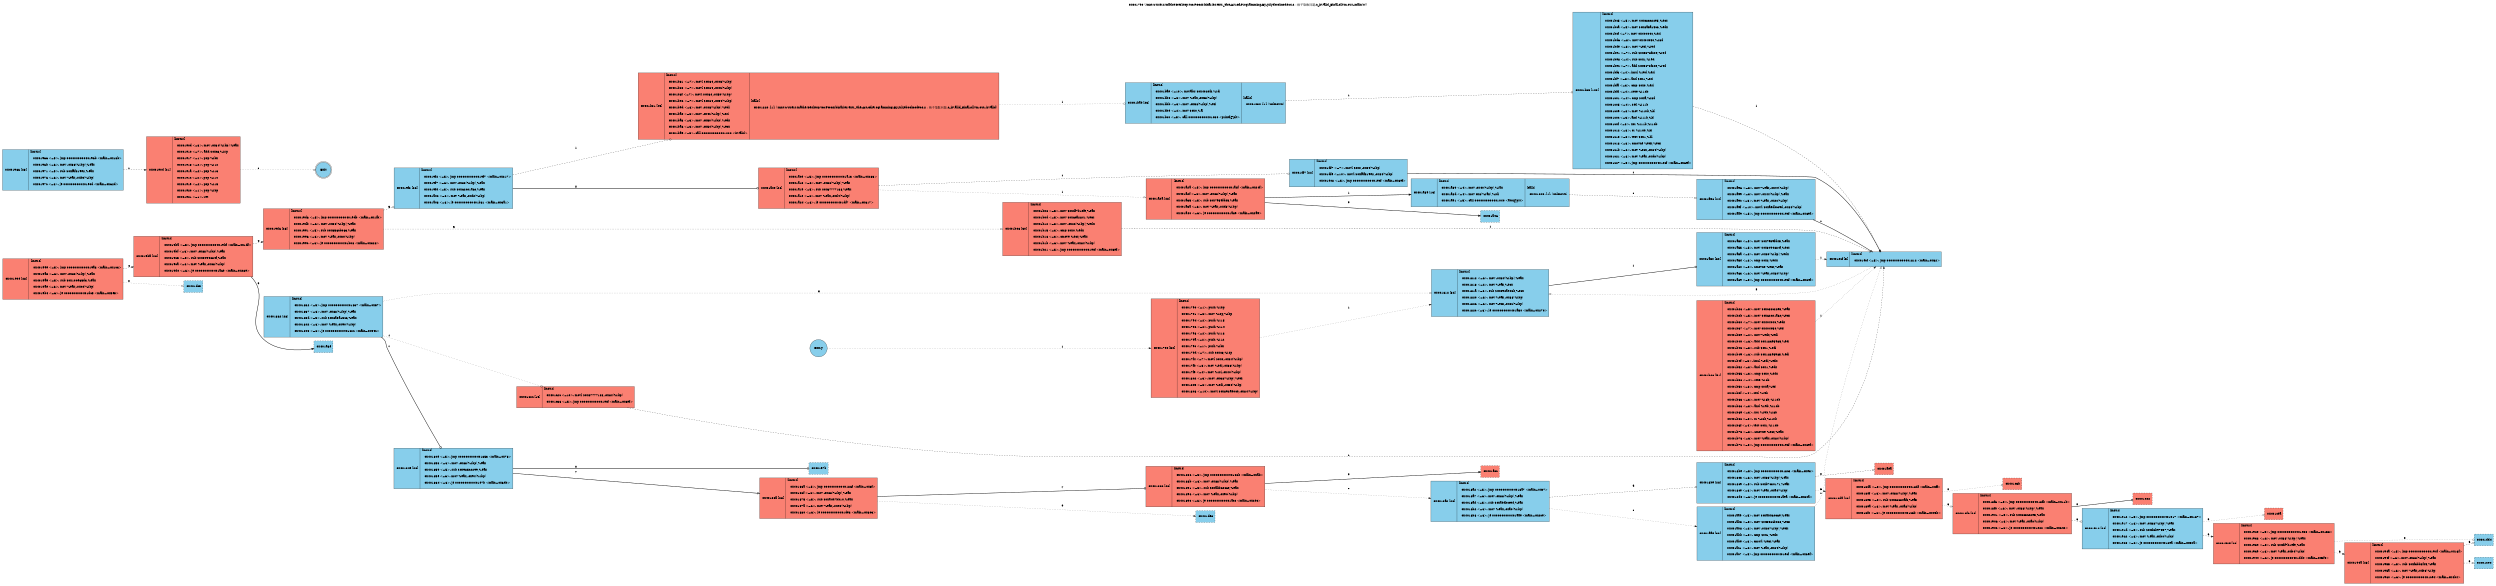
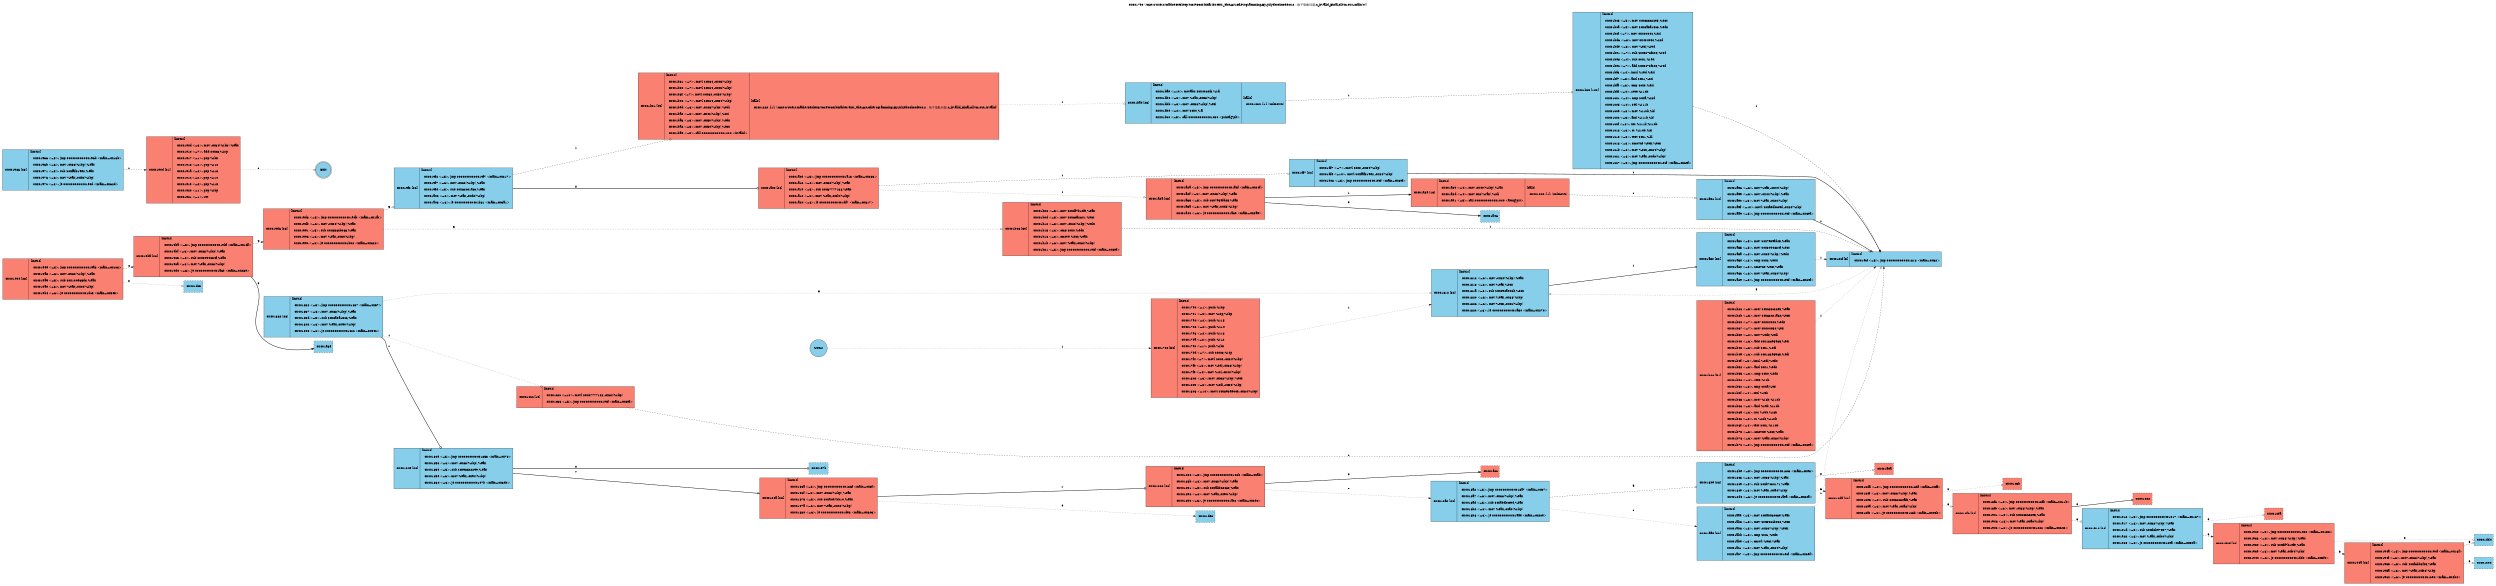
node "0x401a89 [13]": fillcolor skyblue -> salmon
node "Entry": label "Entry" -> "Users"
